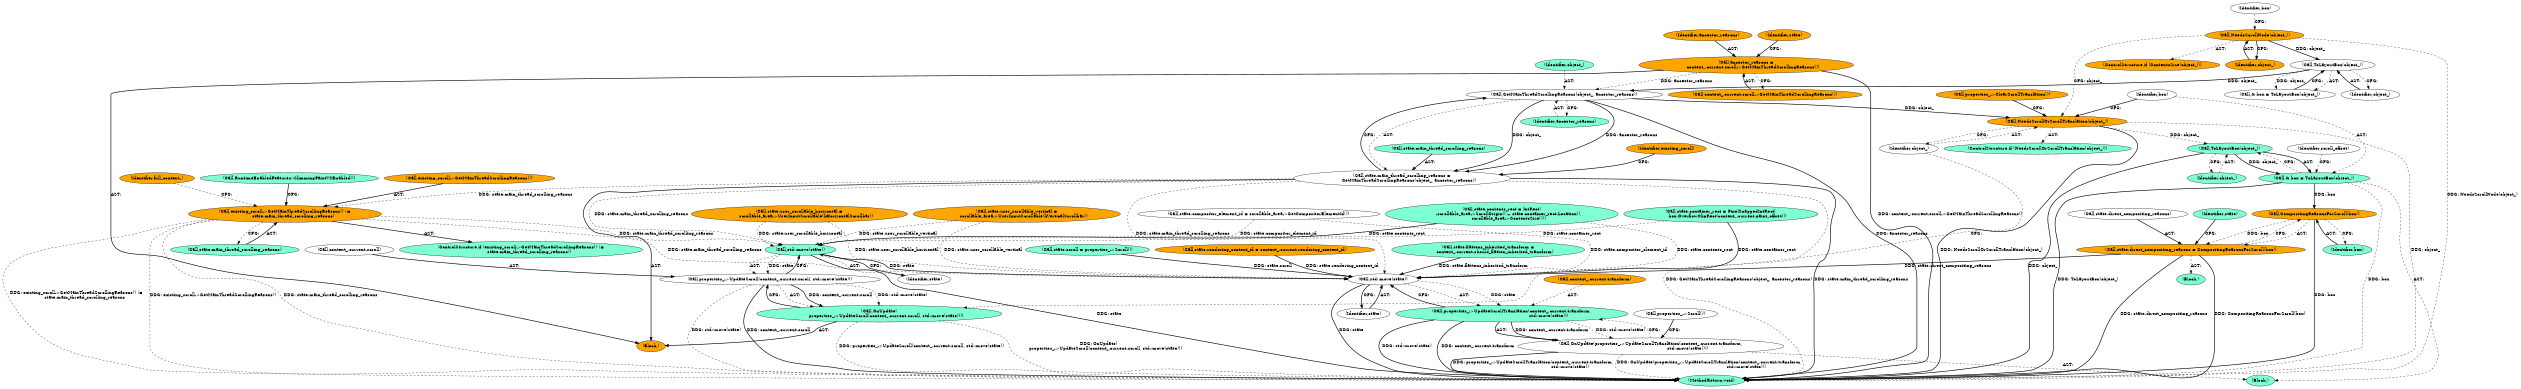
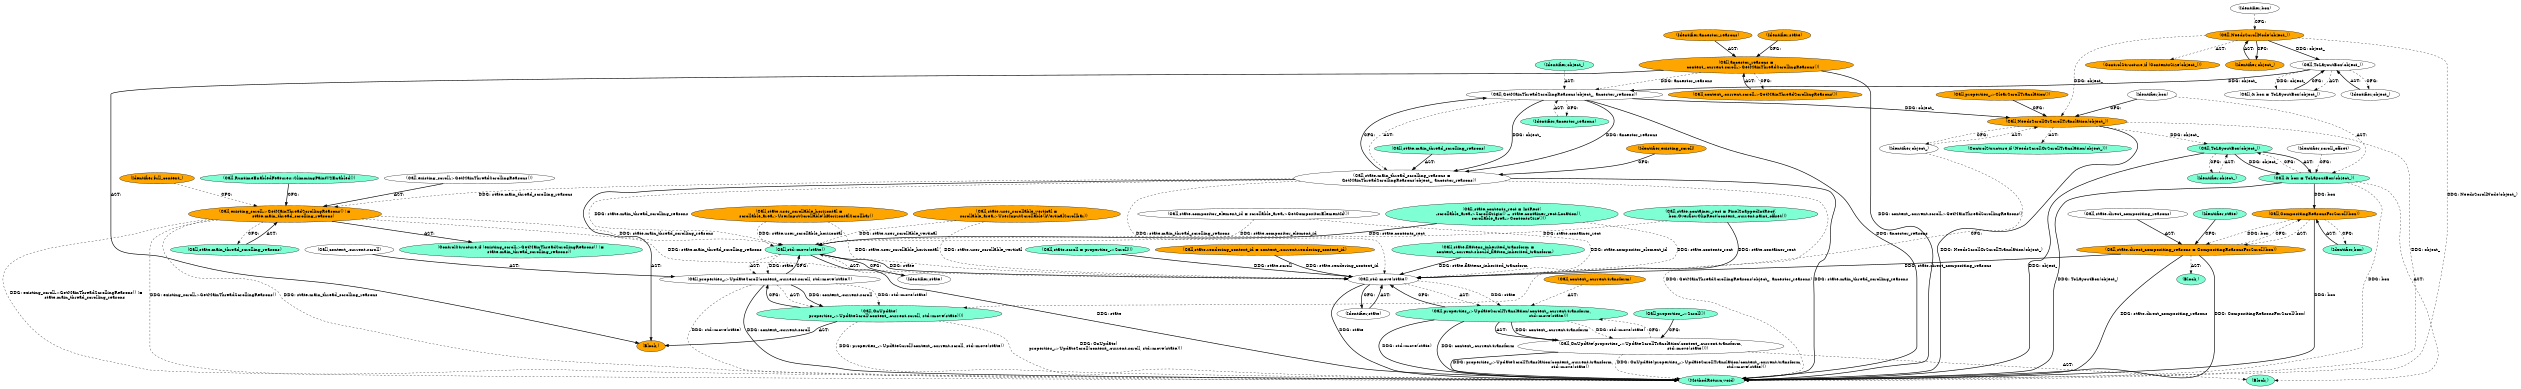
edge "(Call,NeedsScrollNode(object_))" -> "(Call,NeedsScrollOrScrollTranslation(object_))": label "CFG: object_" -> "DDG: object_"
node "(Call,existing_scroll->GetMainThreadScrollingReasons())": fillcolor orange -> white
node "(Call,properties_->Scroll())": fillcolor white -> aquamarine
